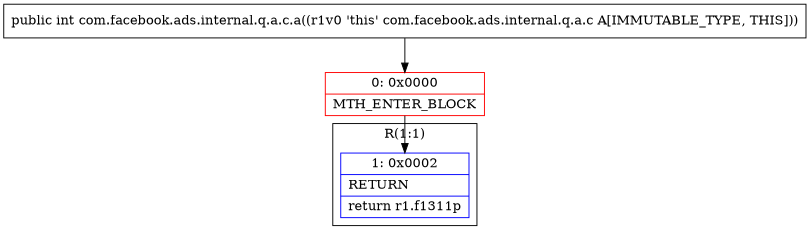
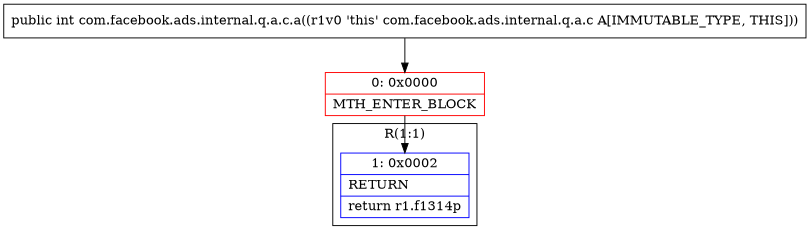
node "1: 0x0002": text "return r1.f1311p" -> "return r1.f1314p"
